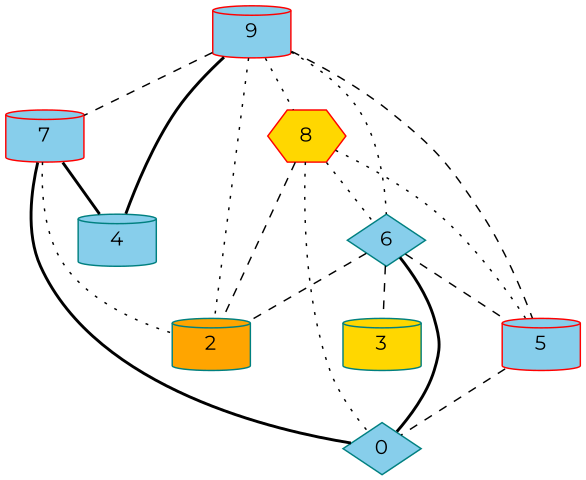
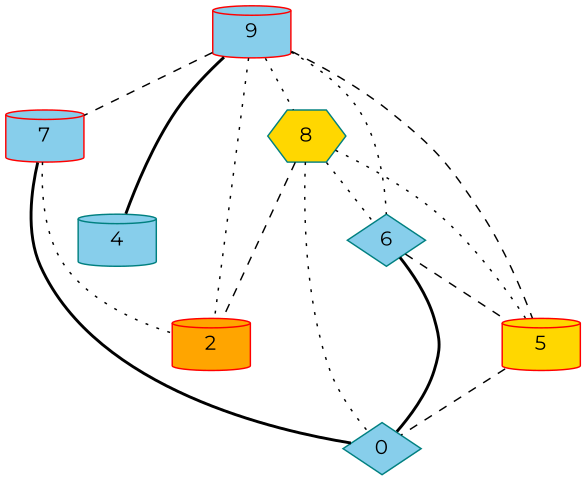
node "8": color red -> teal
edge "7" -- "4": removed
edge "6" -- "2": removed
node "2": color teal -> red
node "3": removed
node "5": fillcolor skyblue -> gold
